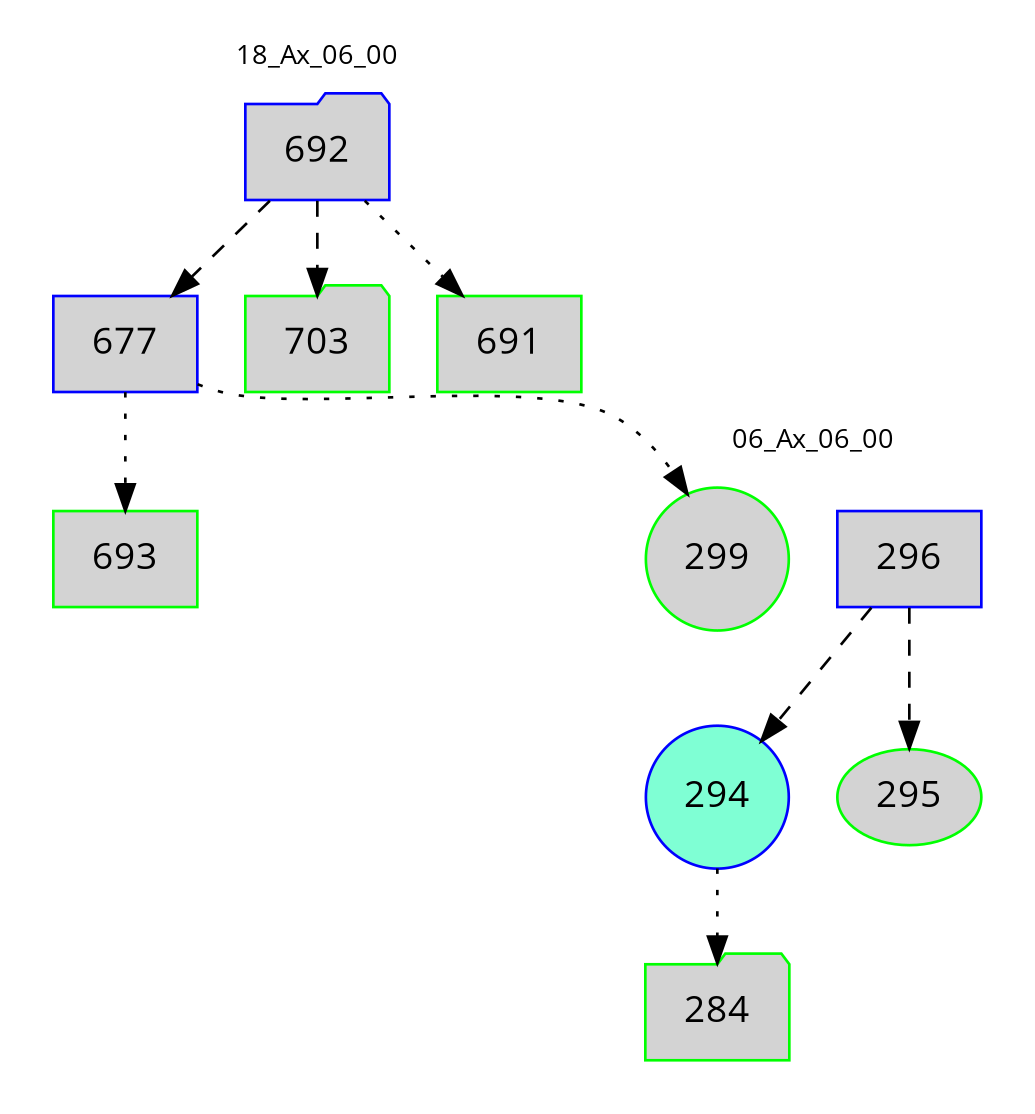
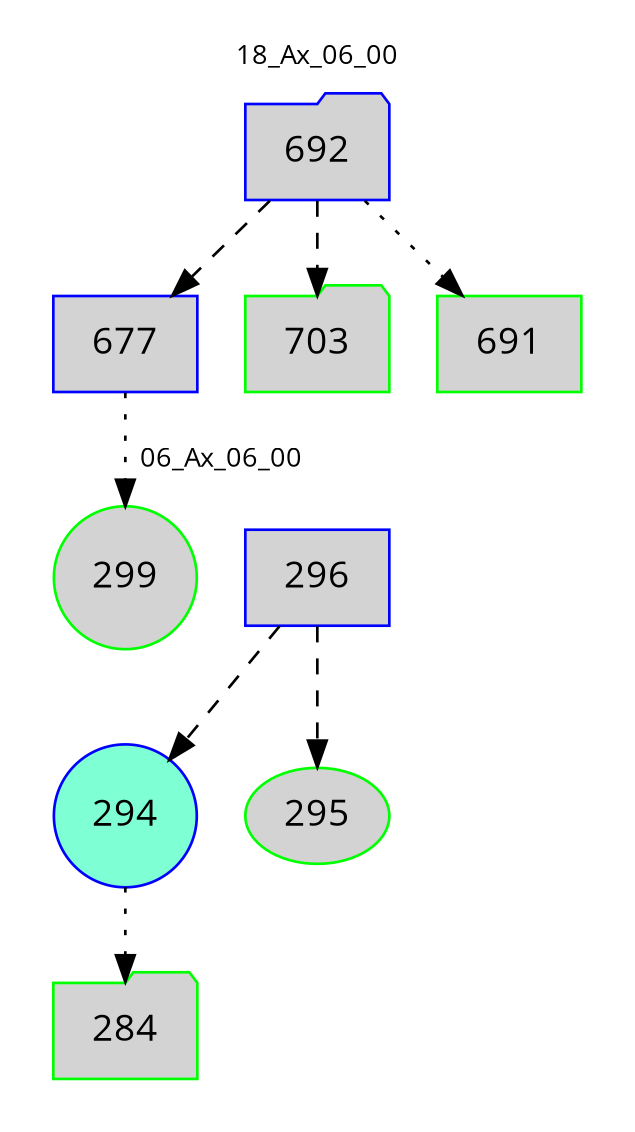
node "693": removed
